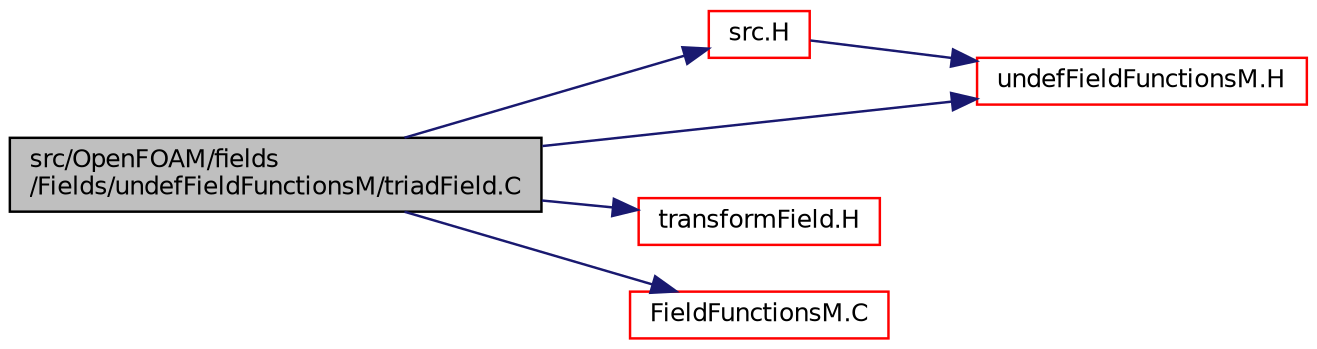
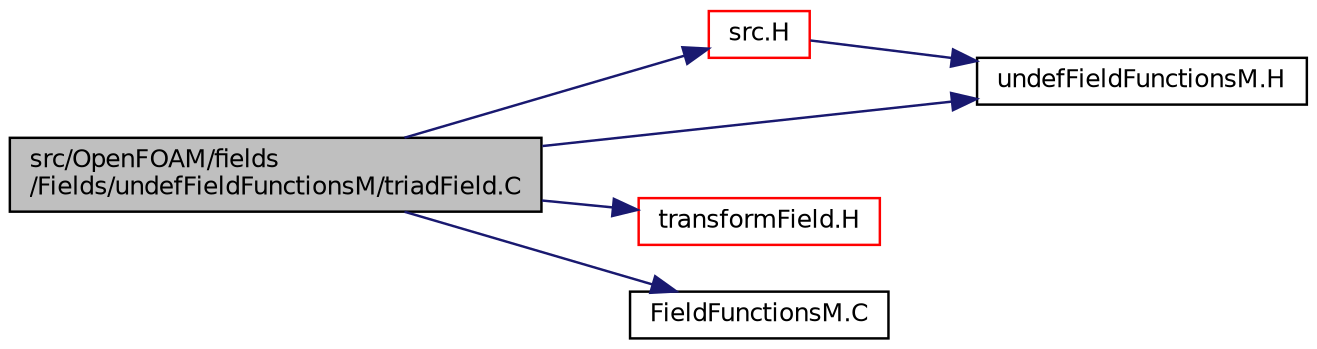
node "undefFieldFunctionsM.H": color red -> black
node "FieldFunctionsM.C": color red -> black
